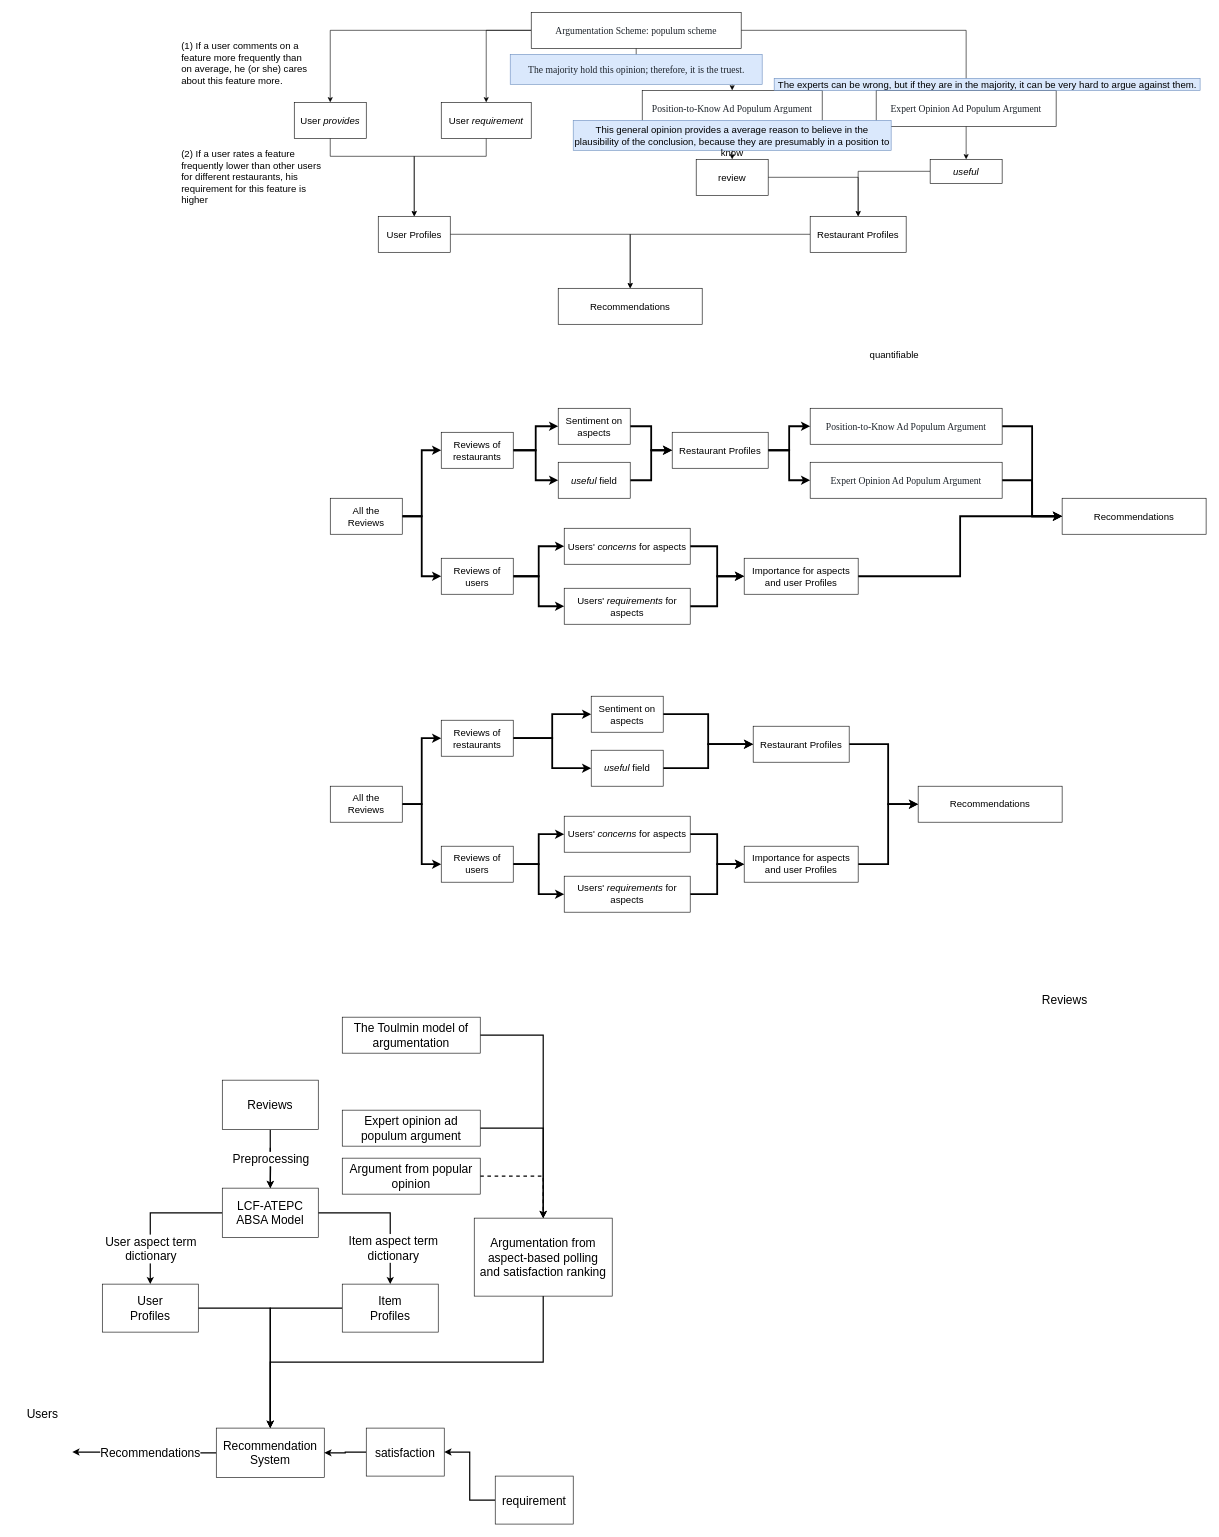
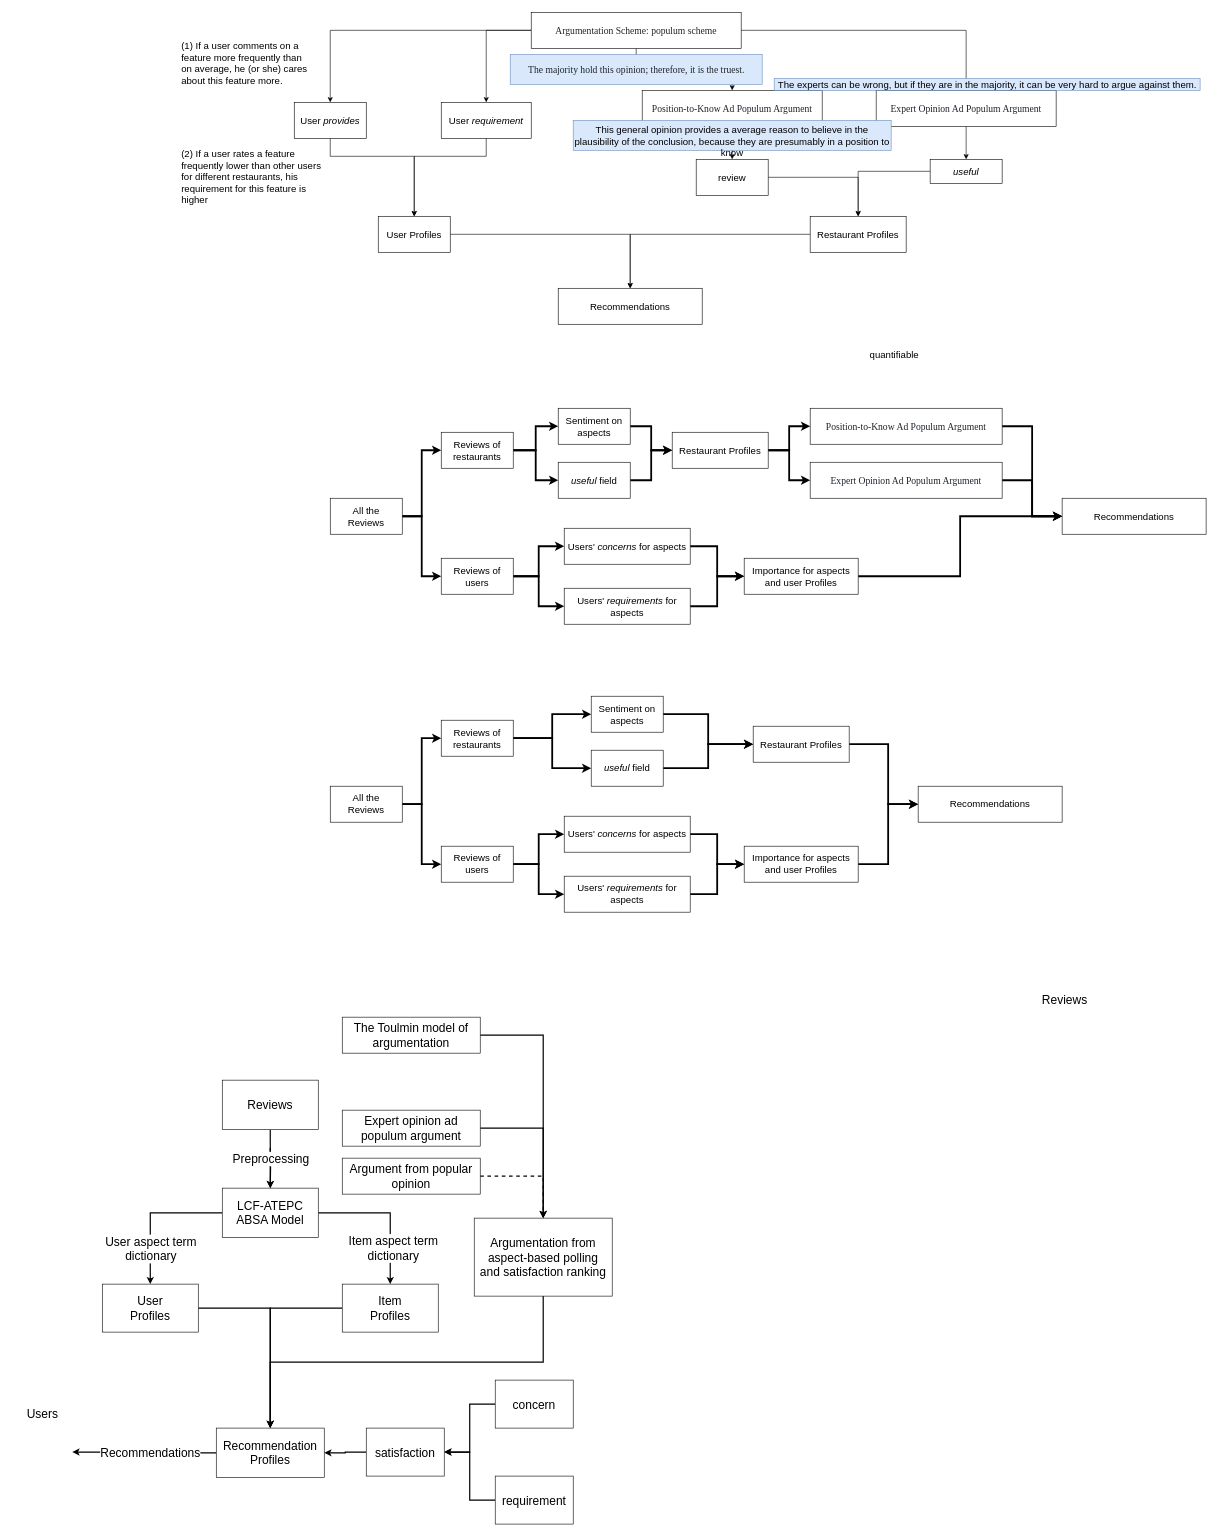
node "concern": added
edge "concern" -> "satisfaction": added
node "Recommendation System": label "Recommendation System" -> "Recommendation Profiles"
